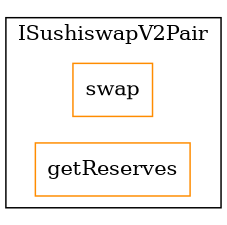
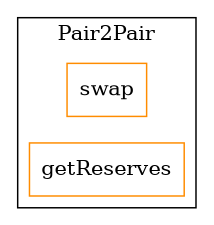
cluster "ISushiswapV2Pair": label "ISushiswapV2Pair" -> "Pair2Pair"
